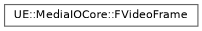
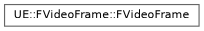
node "UE::MediaIOCore::FVideoFrame": label "UE::MediaIOCore::FVideoFrame" -> "UE::FVideoFrame::FVideoFrame"
